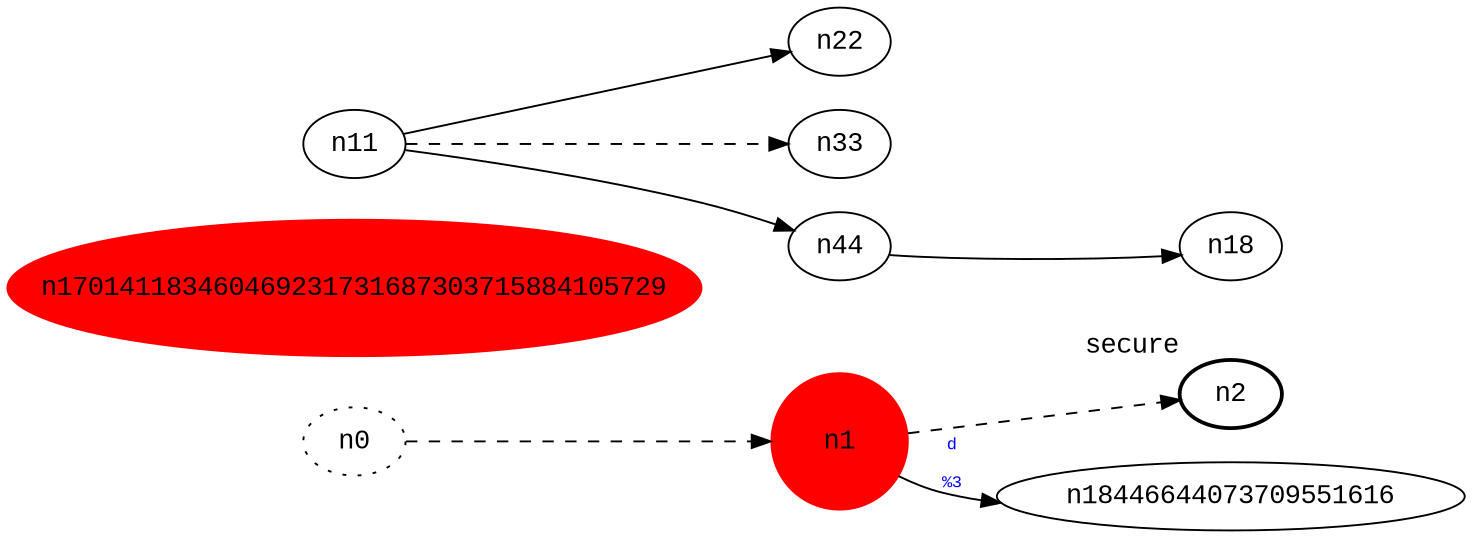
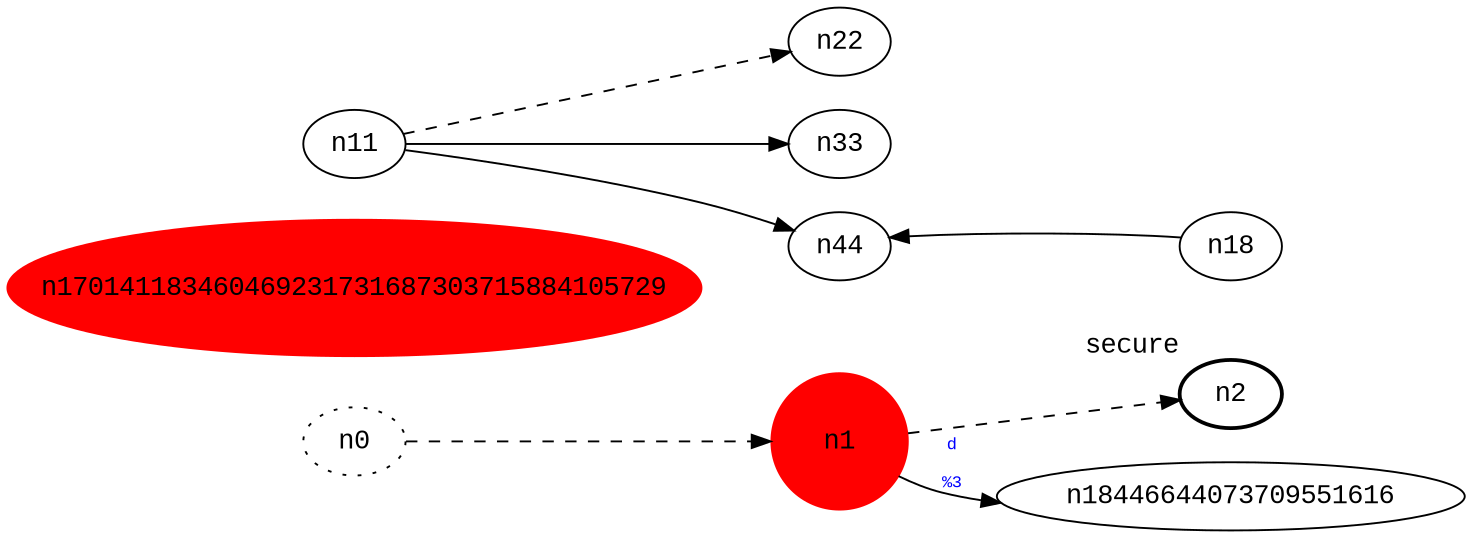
edge "n11" -> "n22": style solid -> dashed
edge "n11" -> "n33": style dashed -> solid
edge "n44" -> "n18": reversed
